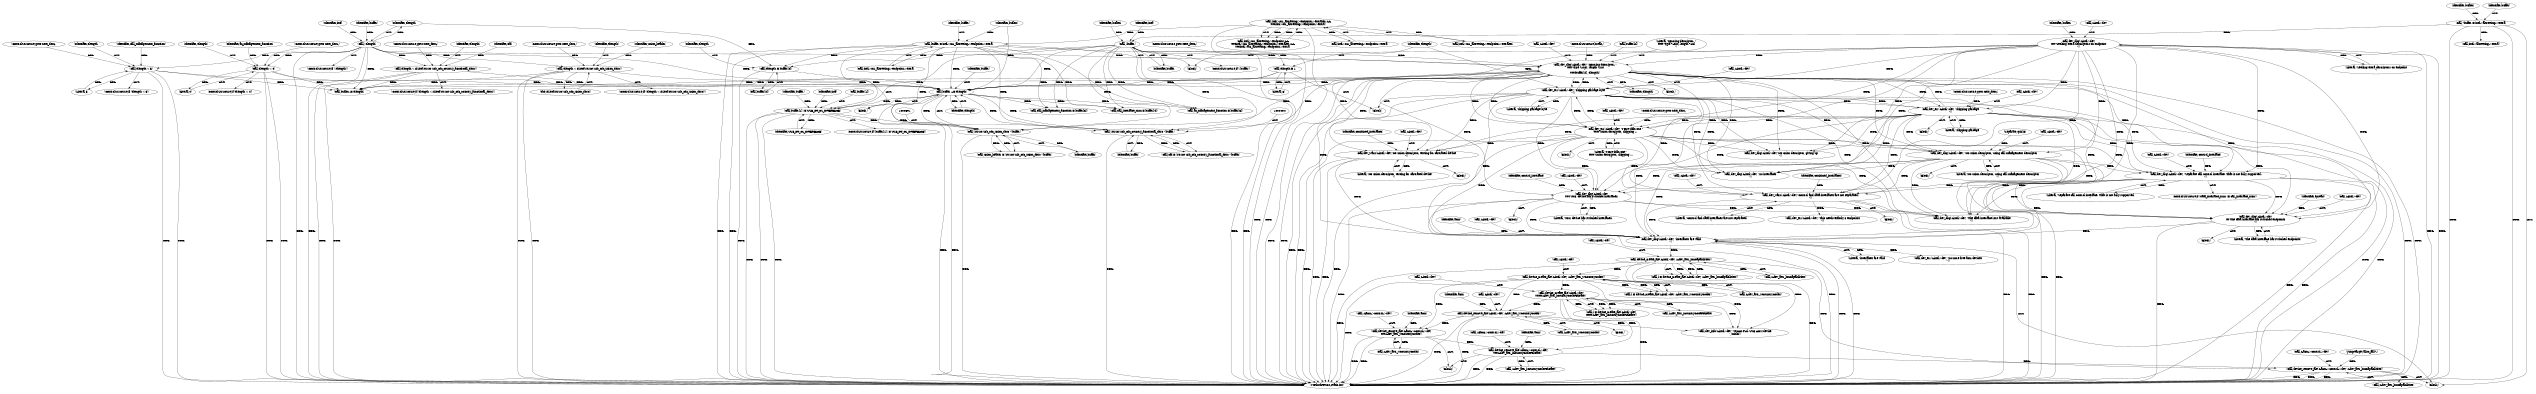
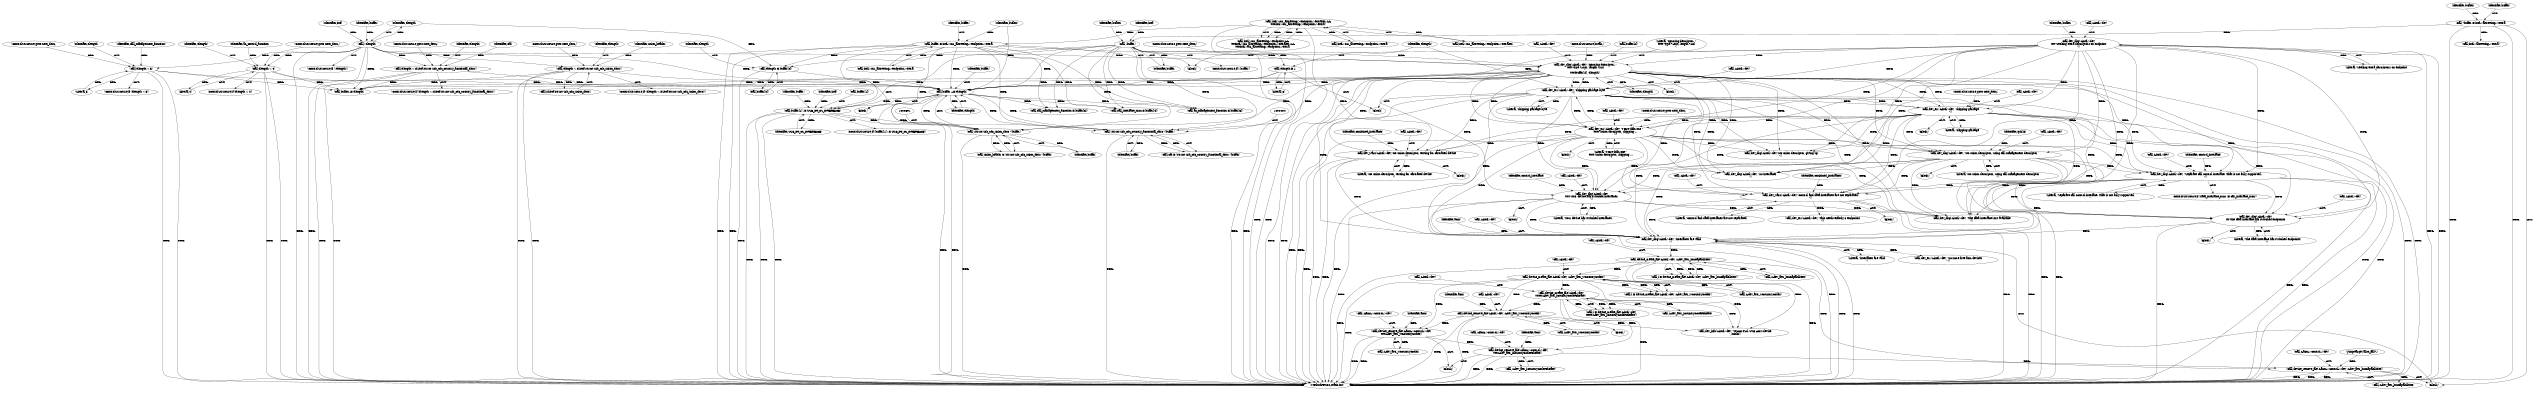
node "(Identifier,ac_management_function)": label "(Identifier,ac_management_function)" -> "(Identifier,ac_control_function)"
node "(The,sizeof(struct usb_cdc_union_desc))": label "(The,sizeof(struct usb_cdc_union_desc))" -> "(Call,sizeof(struct usb_cdc_union_desc))"
node "(Separate,quirks)": label "(Separate,quirks)" -> "(Identifier,quirks)"
node "(Identifier,epread)": removed
